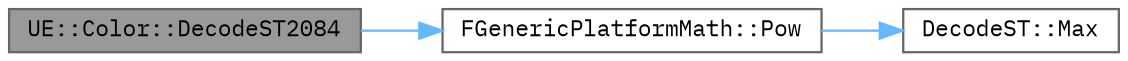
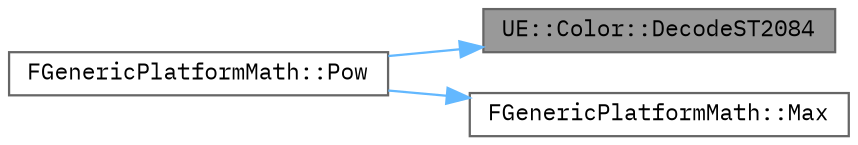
edge "UE::Color::DecodeST2084" -> "FGenericPlatformMath::Pow": reversed
node "DecodeST::Max": label "DecodeST::Max" -> "FGenericPlatformMath::Max"
